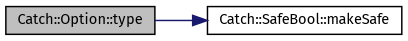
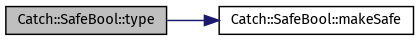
node "Catch::Option::type": label "Catch::Option::type" -> "Catch::SafeBool::type"
